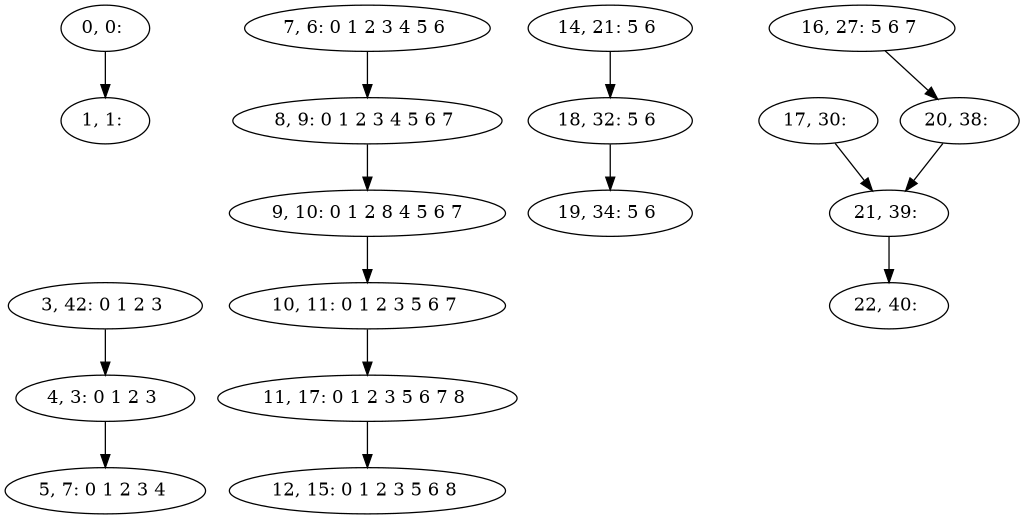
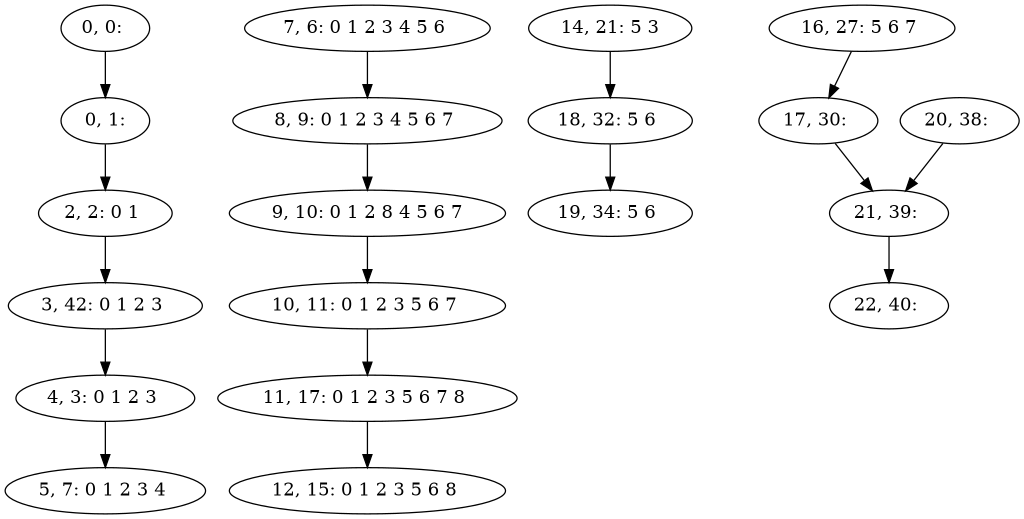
node "14, 21: 5 6": label "14, 21: 5 6" -> "14, 21: 5 3"
edge "16, 27: 5 6 7" -> "20, 38:": now "16, 27: 5 6 7" -> "17, 30:"
node "1, 1:": label "1, 1:" -> "0, 1:"
node "2, 2: 0 1": added
